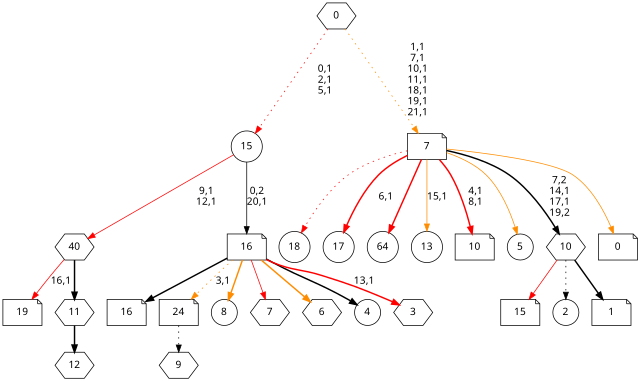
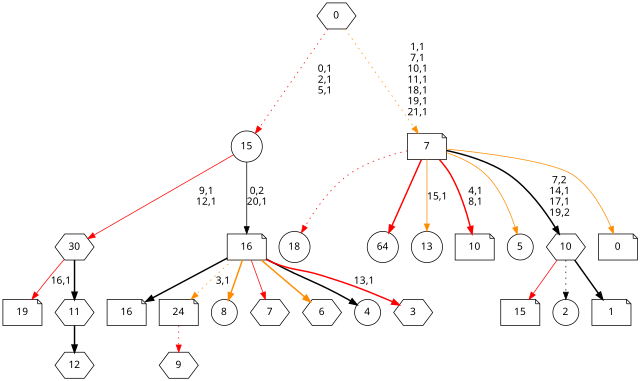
node "40": label "40" -> "30"
node "17": removed
edge "24" -> "9": color black -> red
